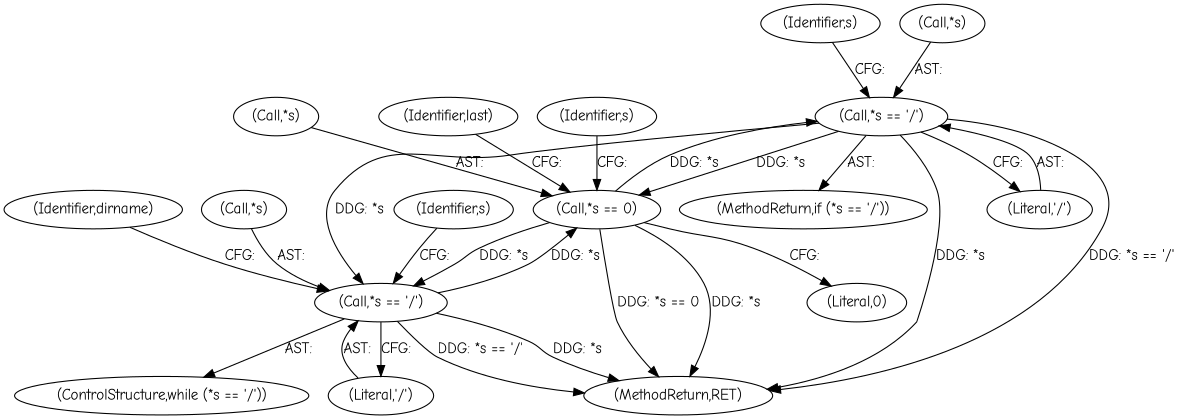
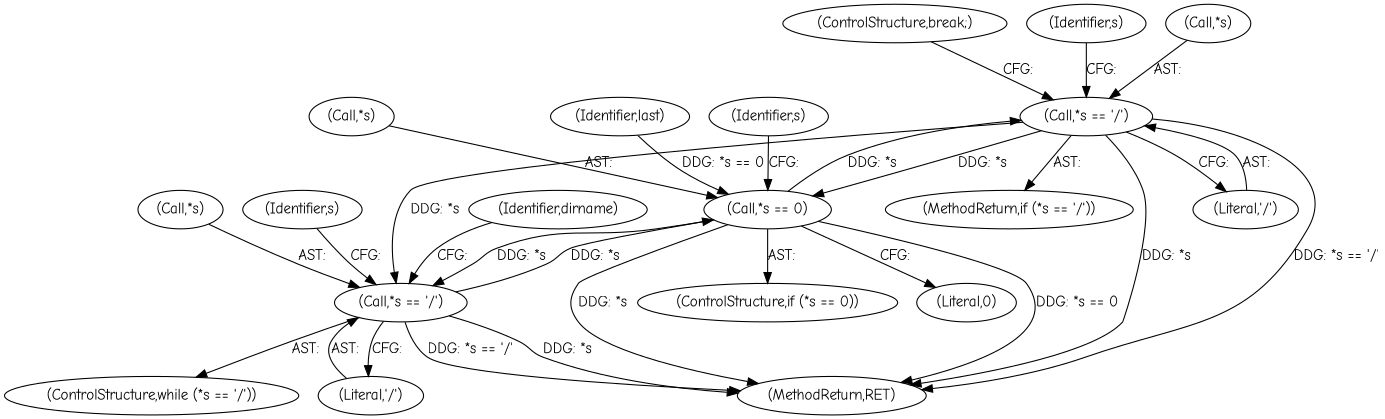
node "(ControlStructure,break;)": added
edge "(Identifier,last)" -> "(Call,*s == 0)": label "CFG: " -> "DDG: *s == 0"
node "(ControlStructure,if (*s == 0))": added
